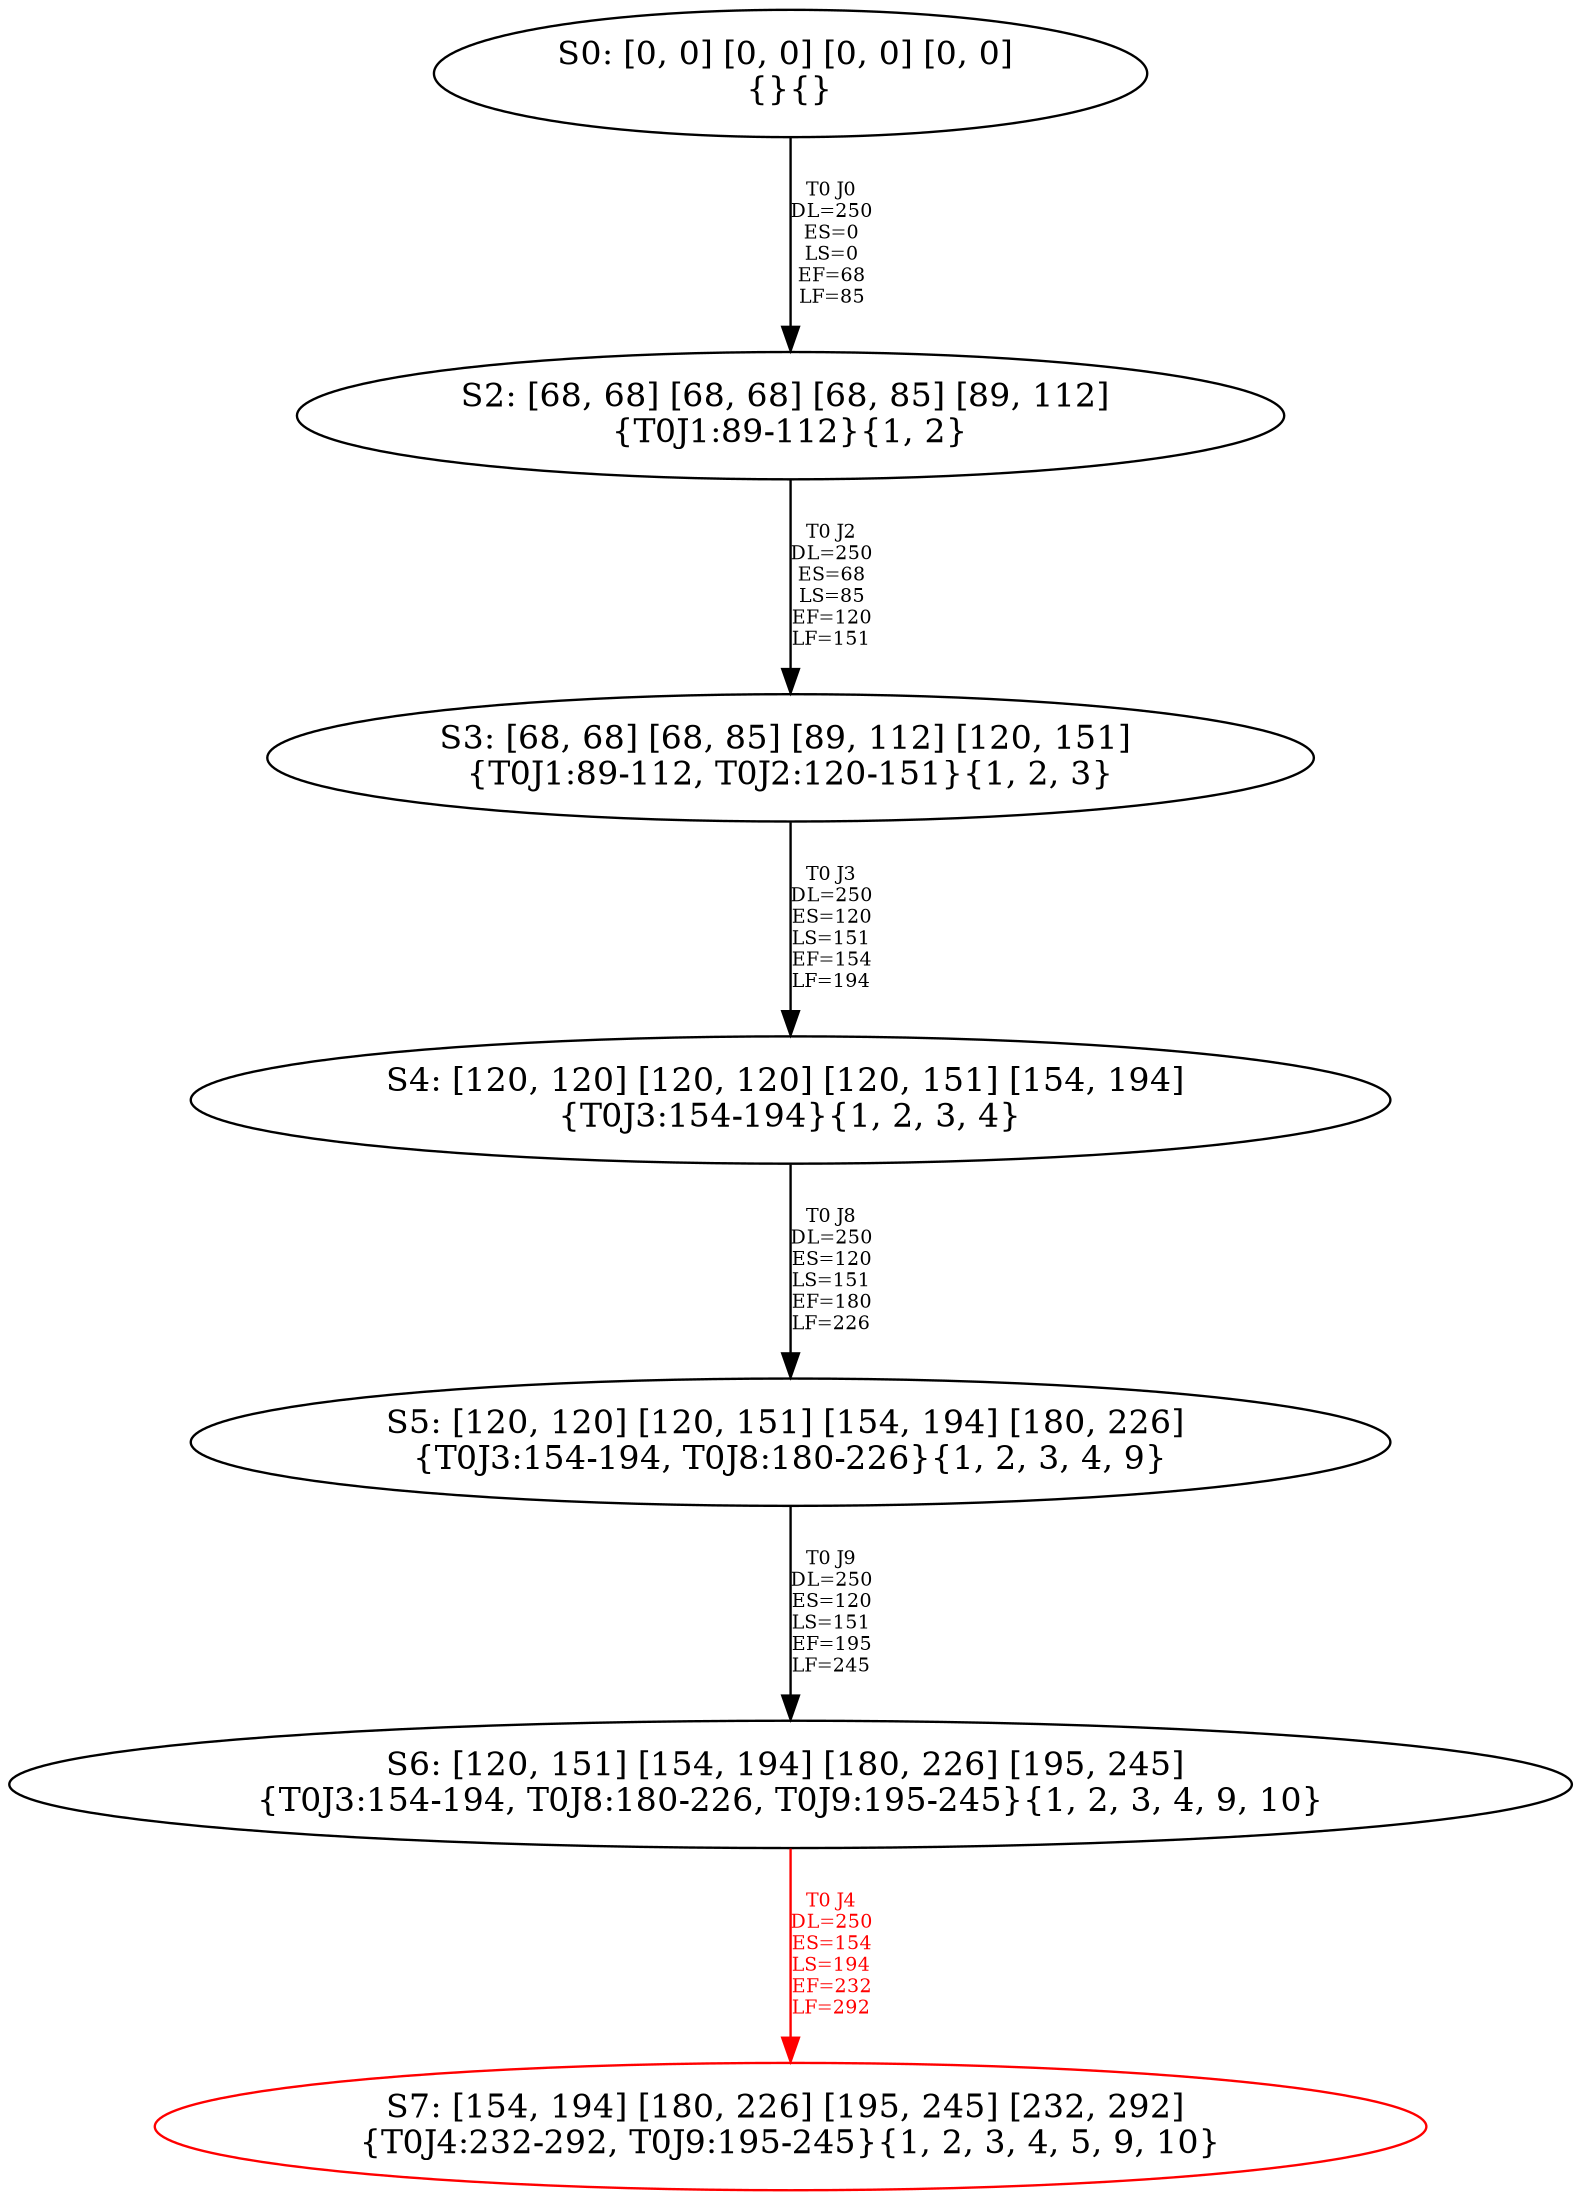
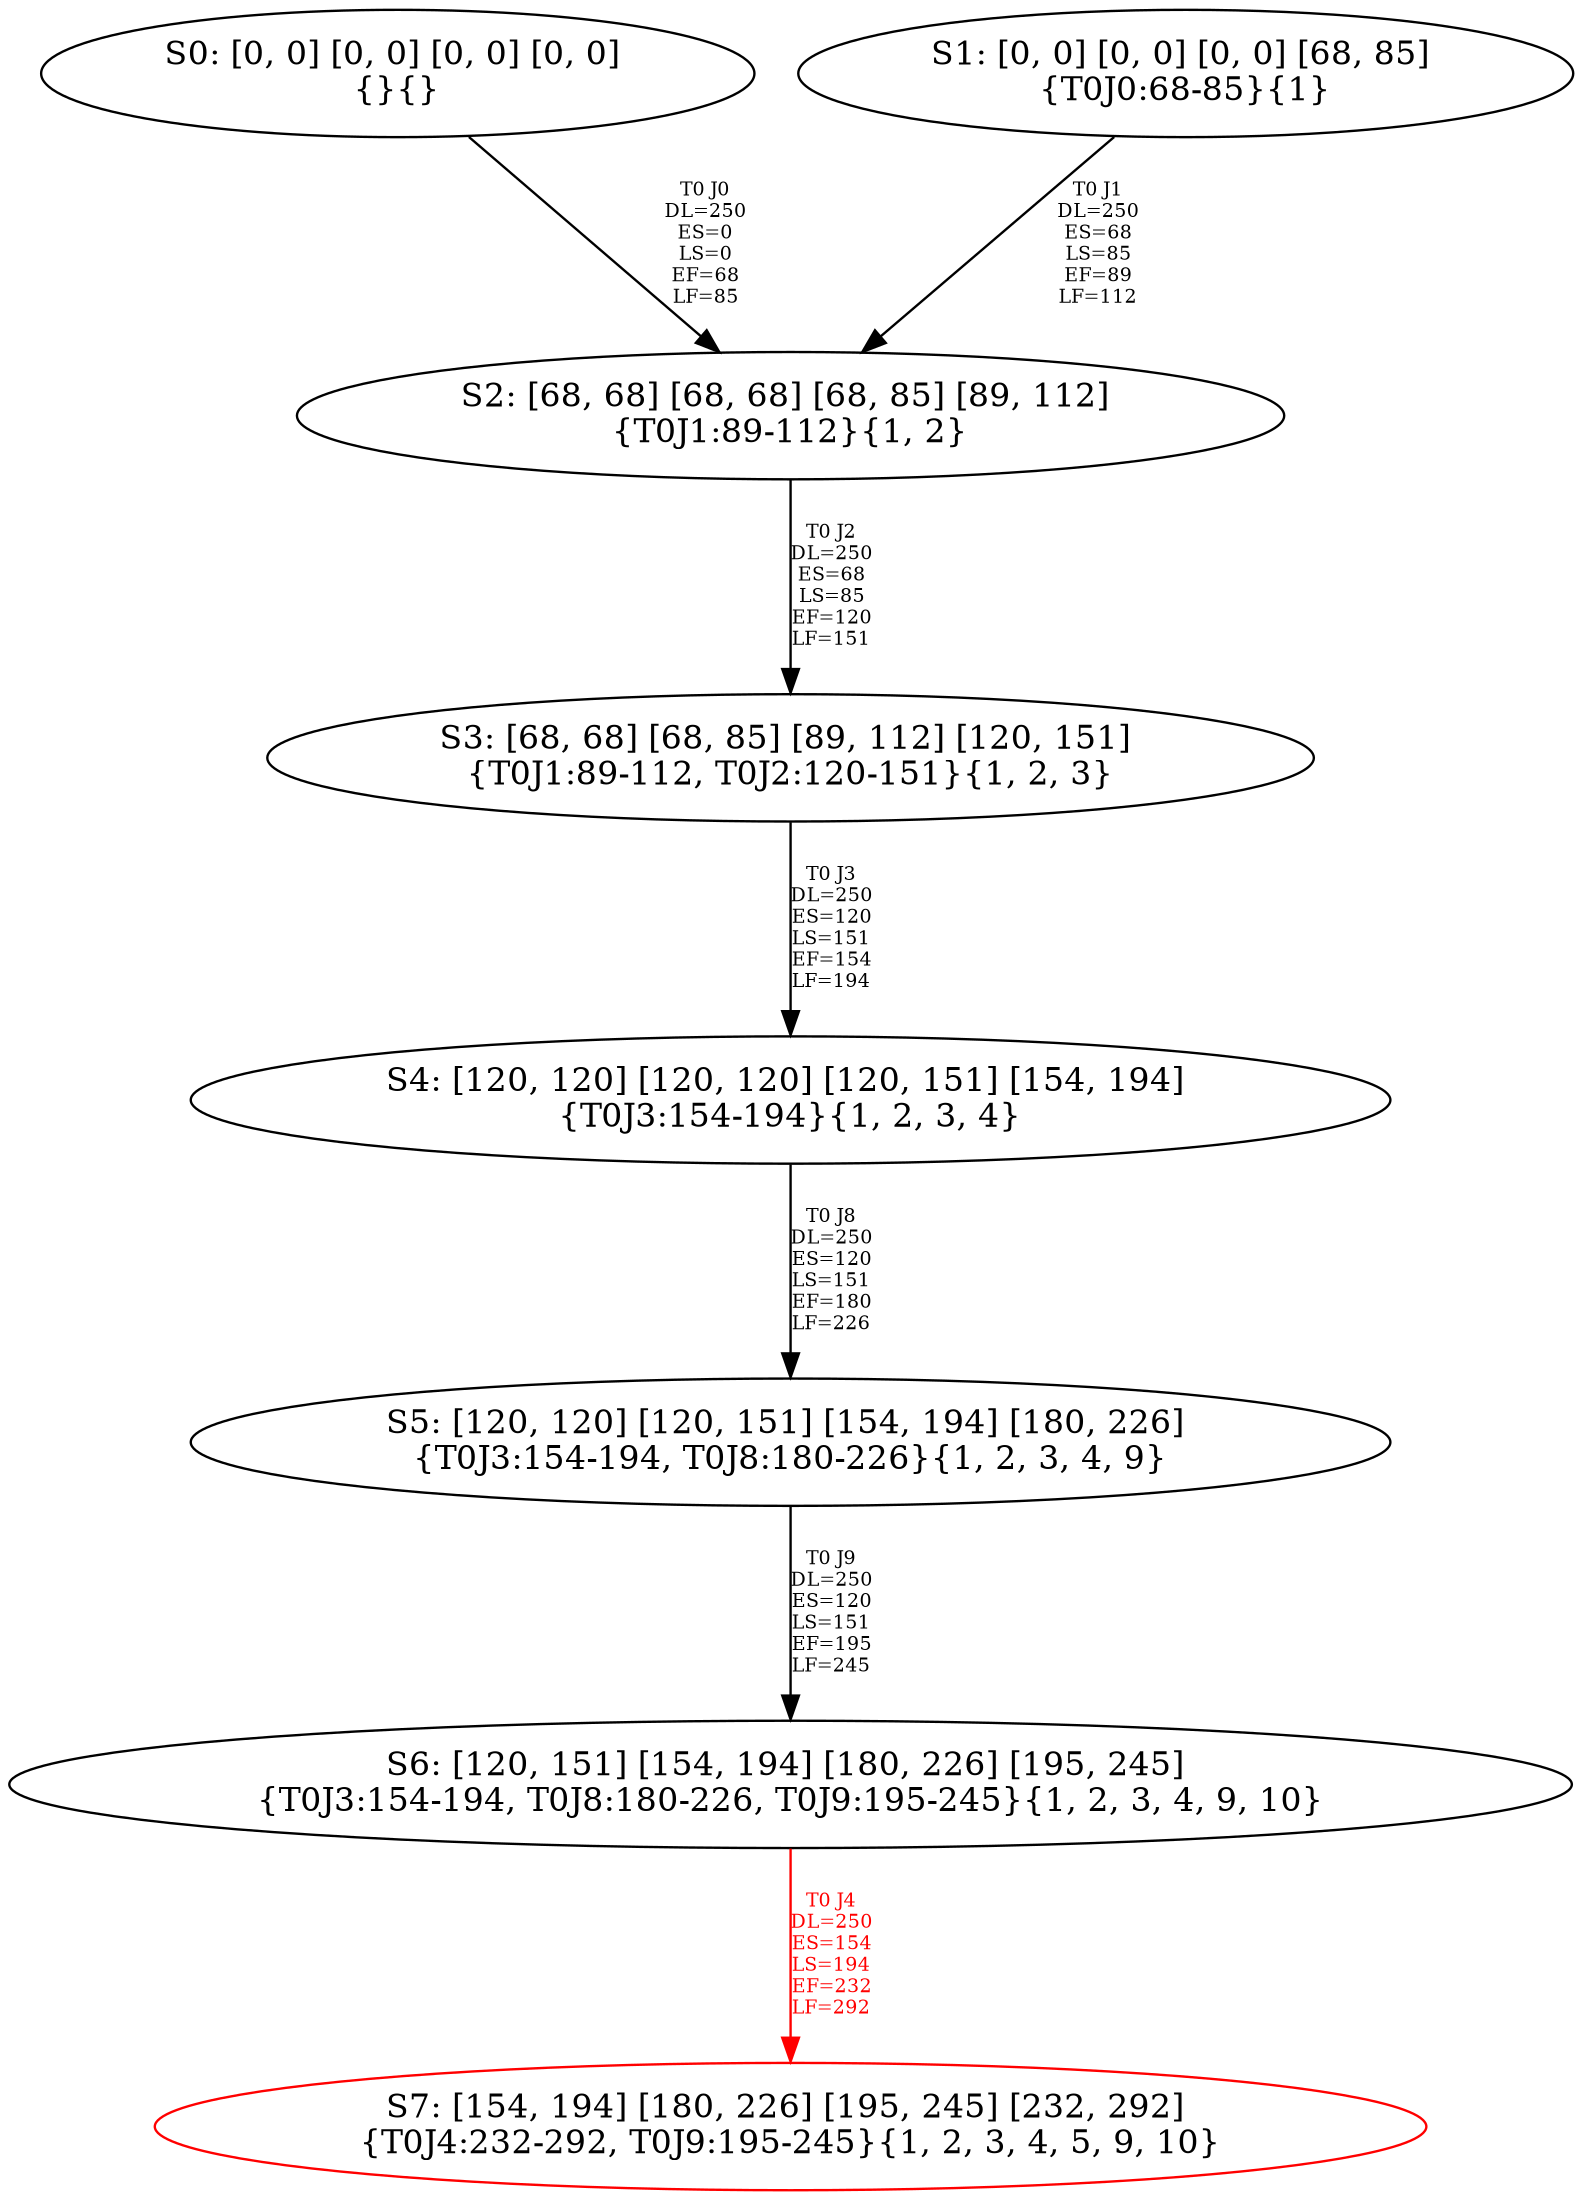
node "S1: [0, 0] [0, 0] [0, 0] [68, 85] {T0J0:68-85}{1}": added
